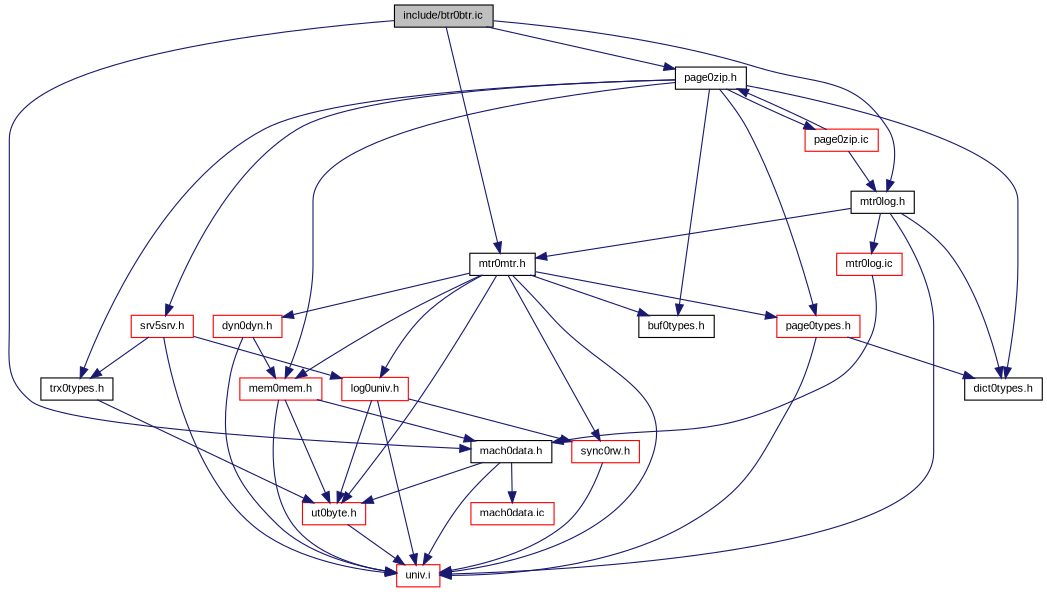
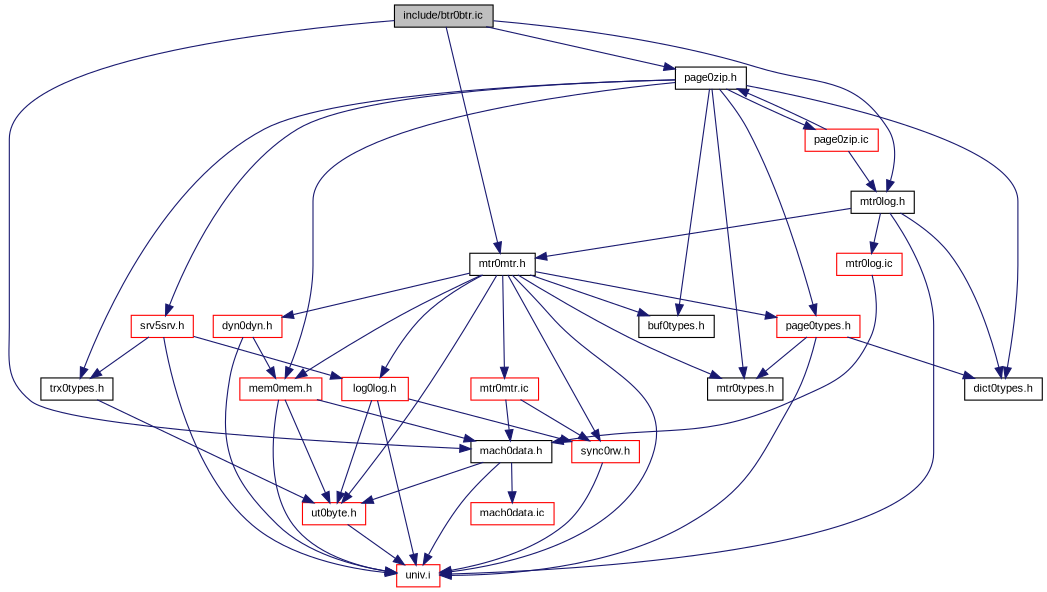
node "log0univ.h": label "log0univ.h" -> "log0log.h"
node "mtr0mtr.ic": added
node "mtr0types.h": added
